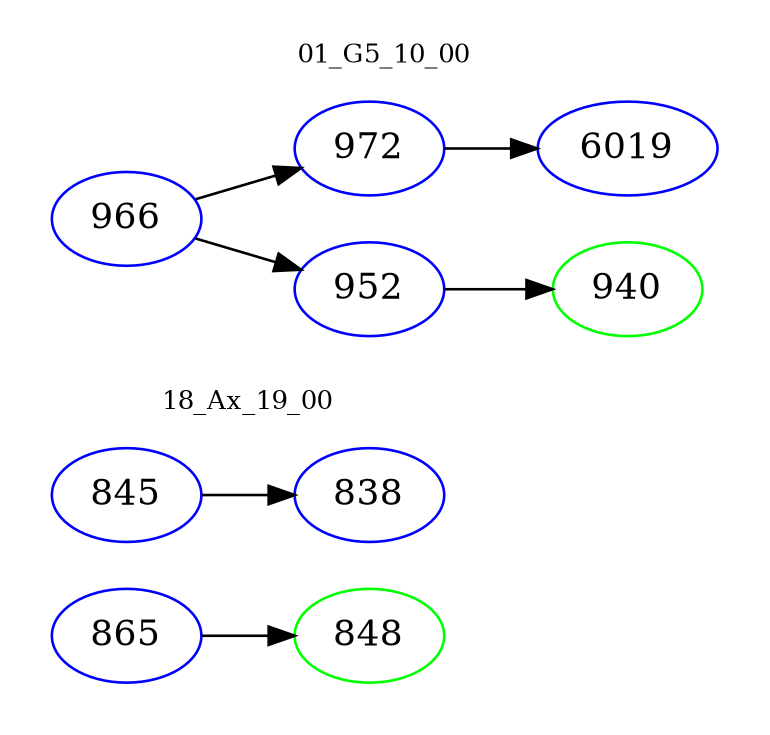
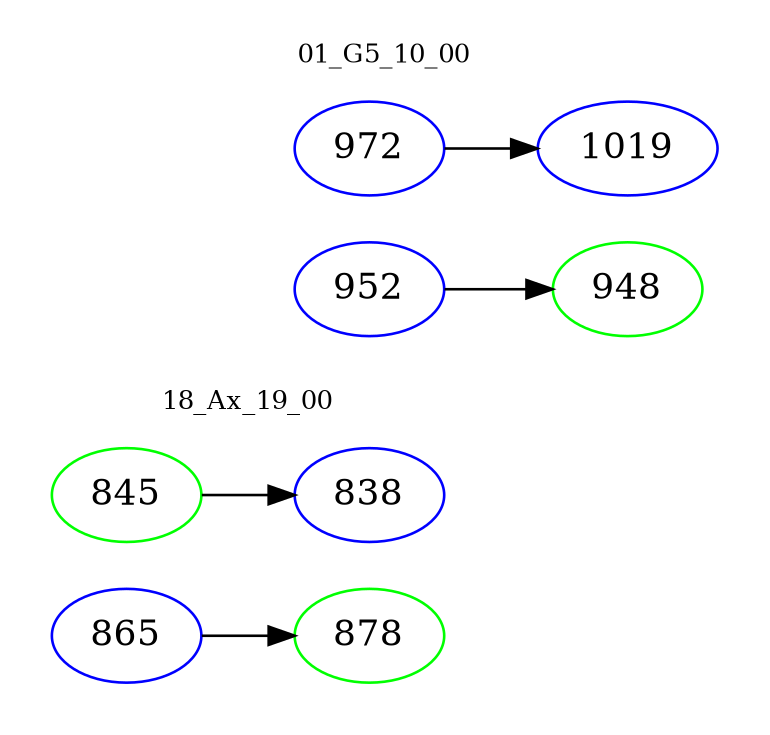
node "6019": label "6019" -> "1019"
node "966": removed
node "940": label "940" -> "948"
node "845": color blue -> green
node "848": label "848" -> "878"
